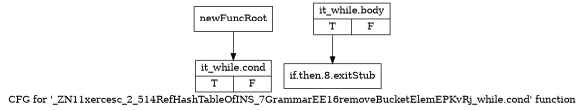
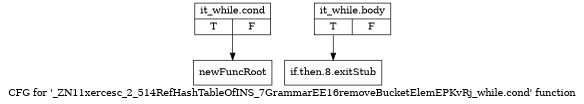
edge "newFuncRoot" -> "it_while.cond": reversed
